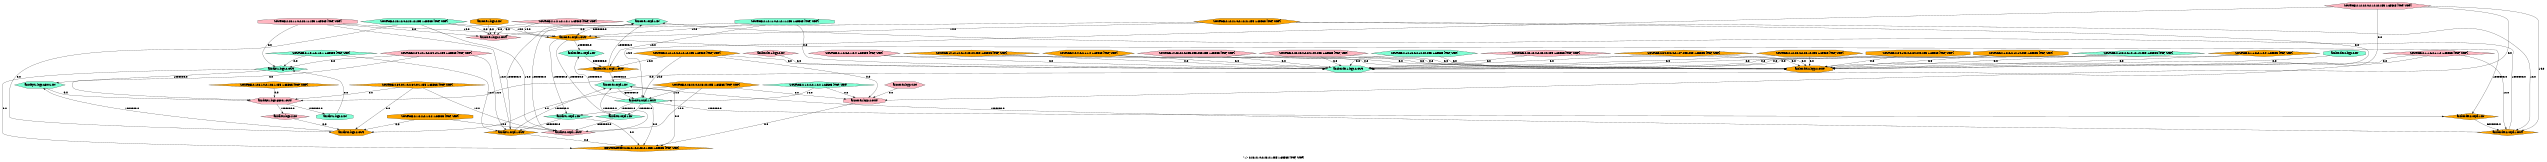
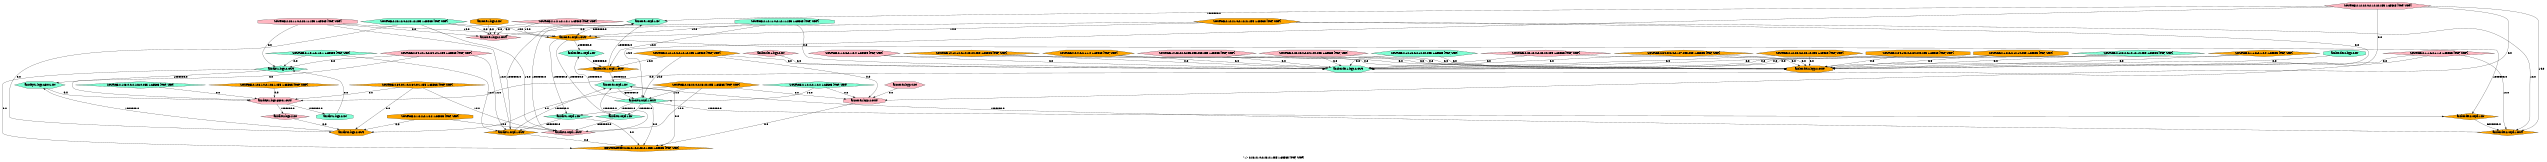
edge "as2border2.ospf.1.OUT" -> "as2core1.ospf.1.IN": now "SOURCE.2.12.22.0-2.12.22.255 1-65535 [TCP, UDP]" -> "as2core1.ospf.1.IN"
node "SOURCE.2.128.0.0-2.128.0.255 1-65535 [TCP, UDP]": added
